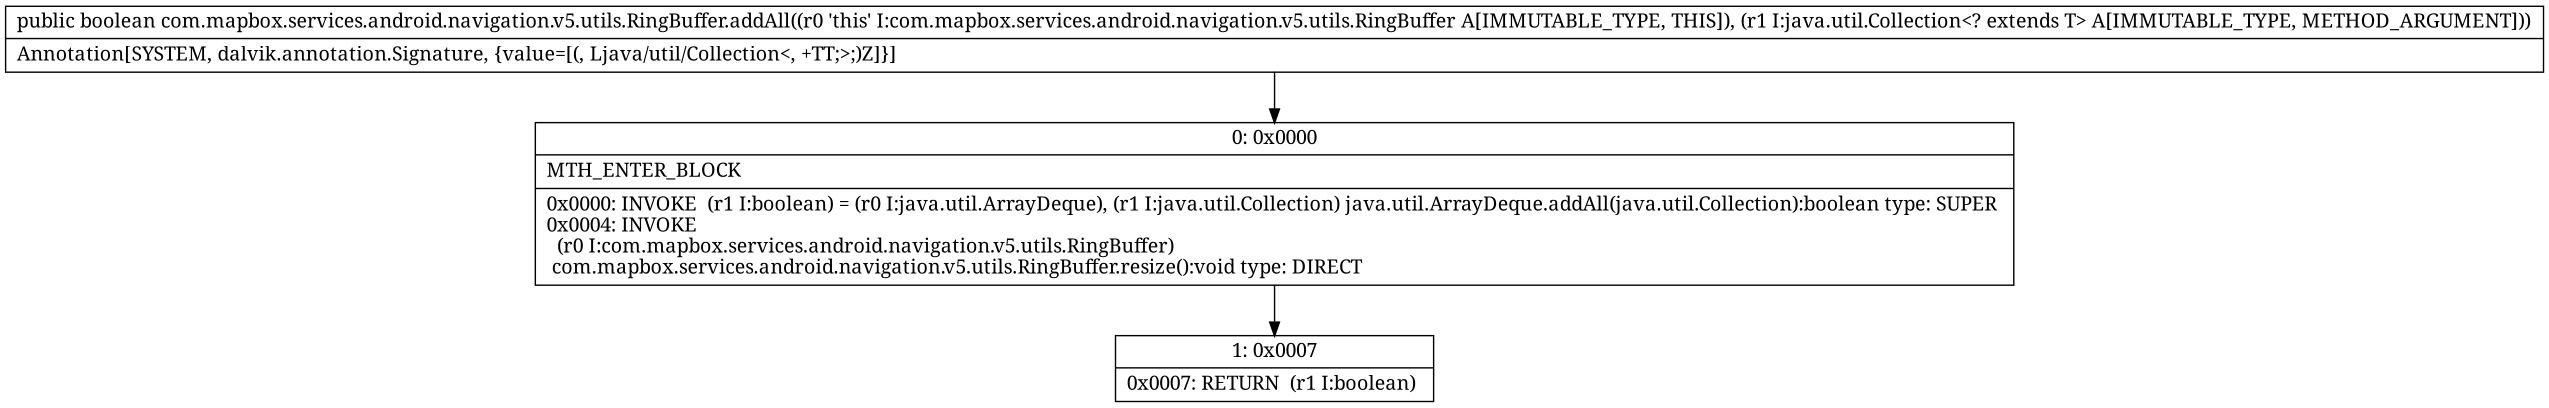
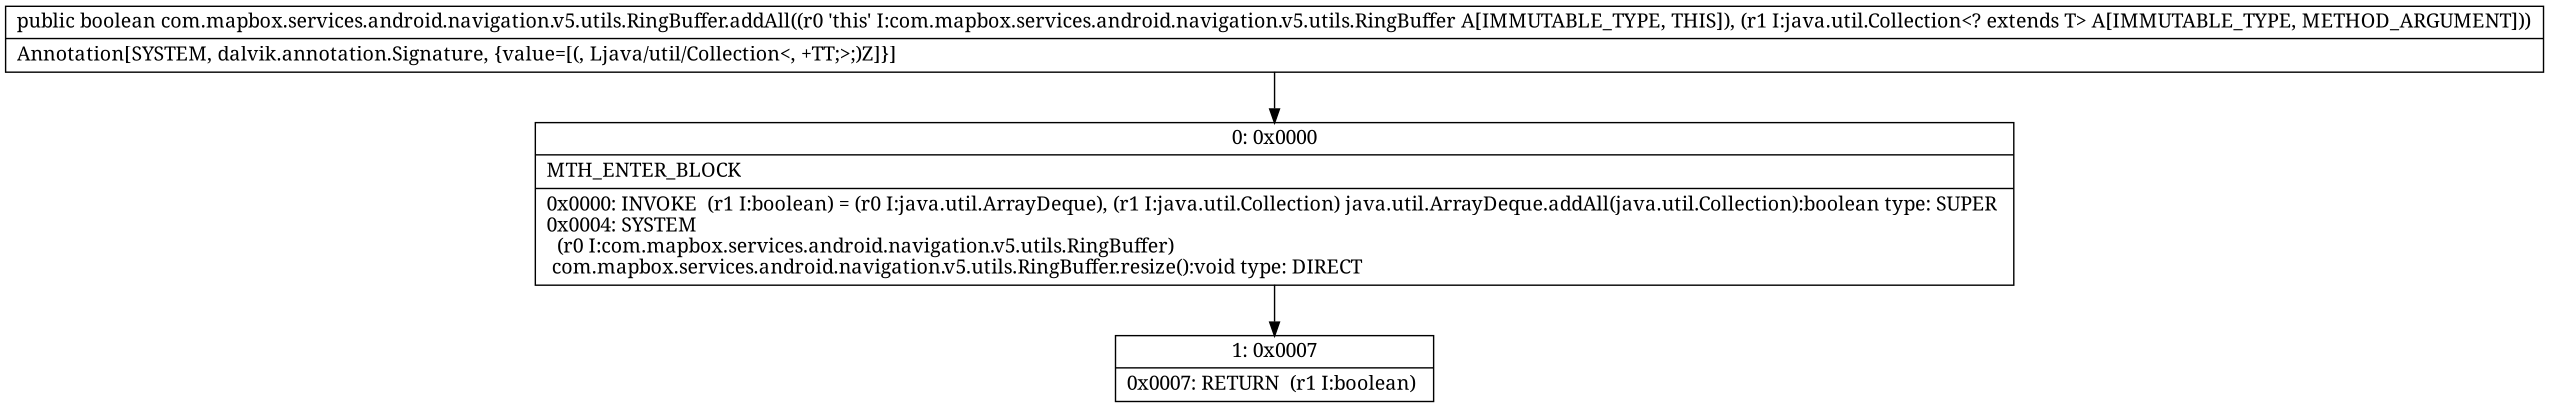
node "0: 0x0000": text "0x0004: INVOKE" -> "0x0004: SYSTEM"
